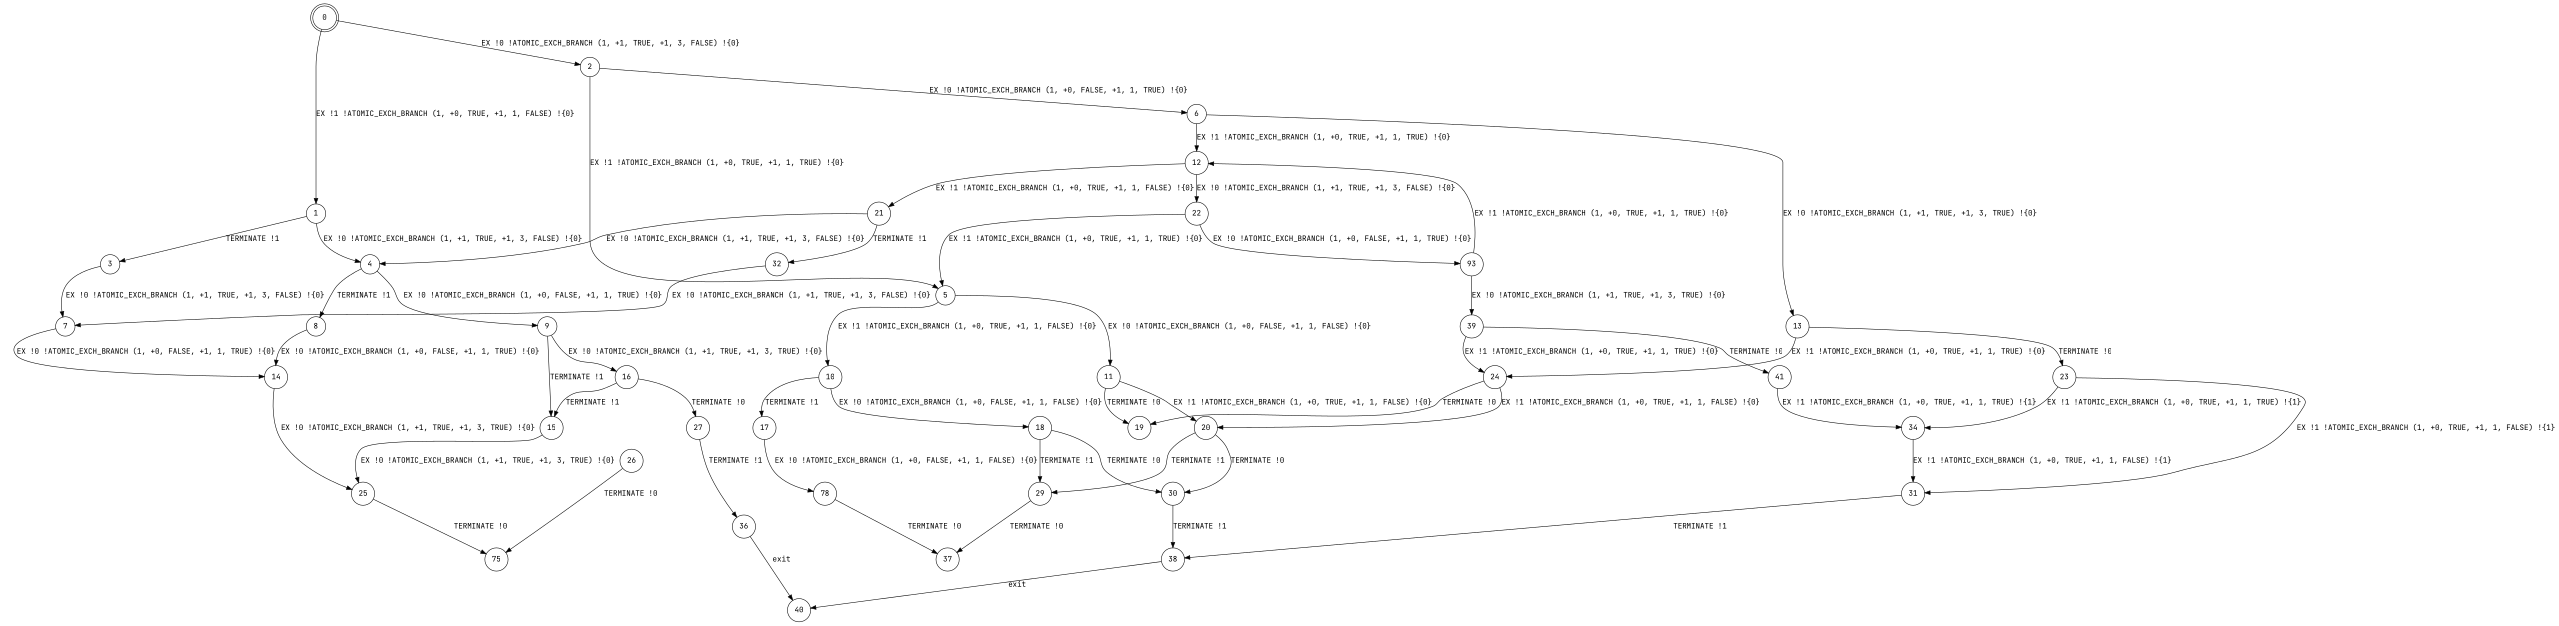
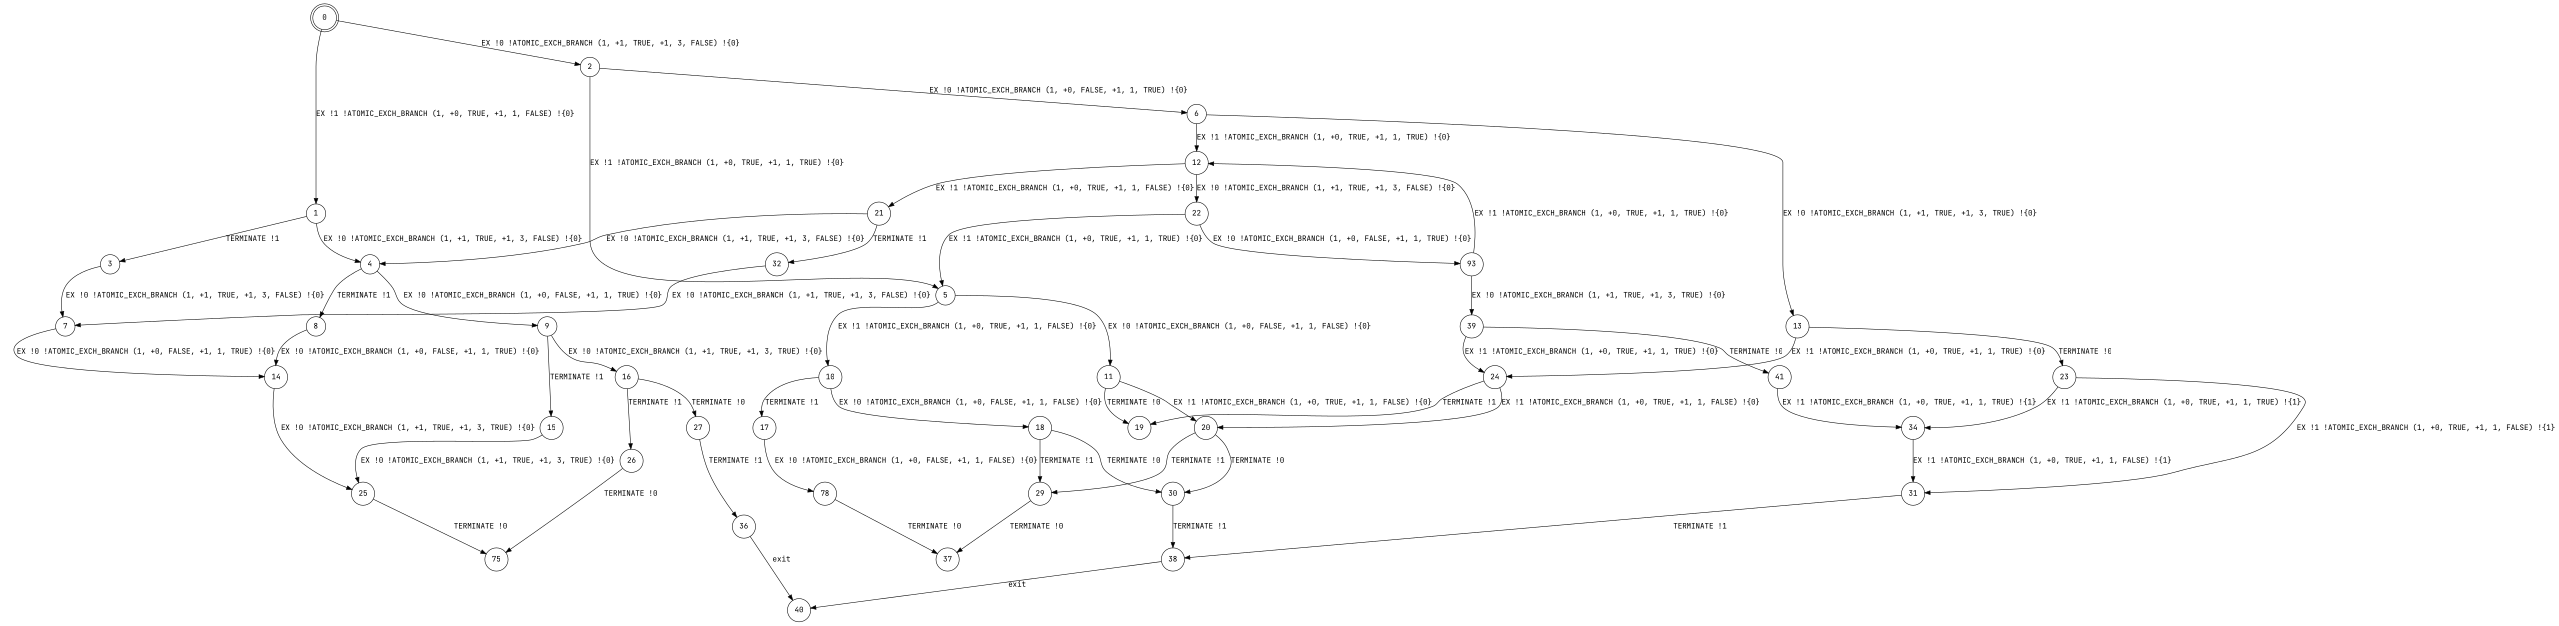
edge "16" -> "15": now "16" -> "26"
edge "24" -> "19": label "TERMINATE !0" -> "TERMINATE !1"
